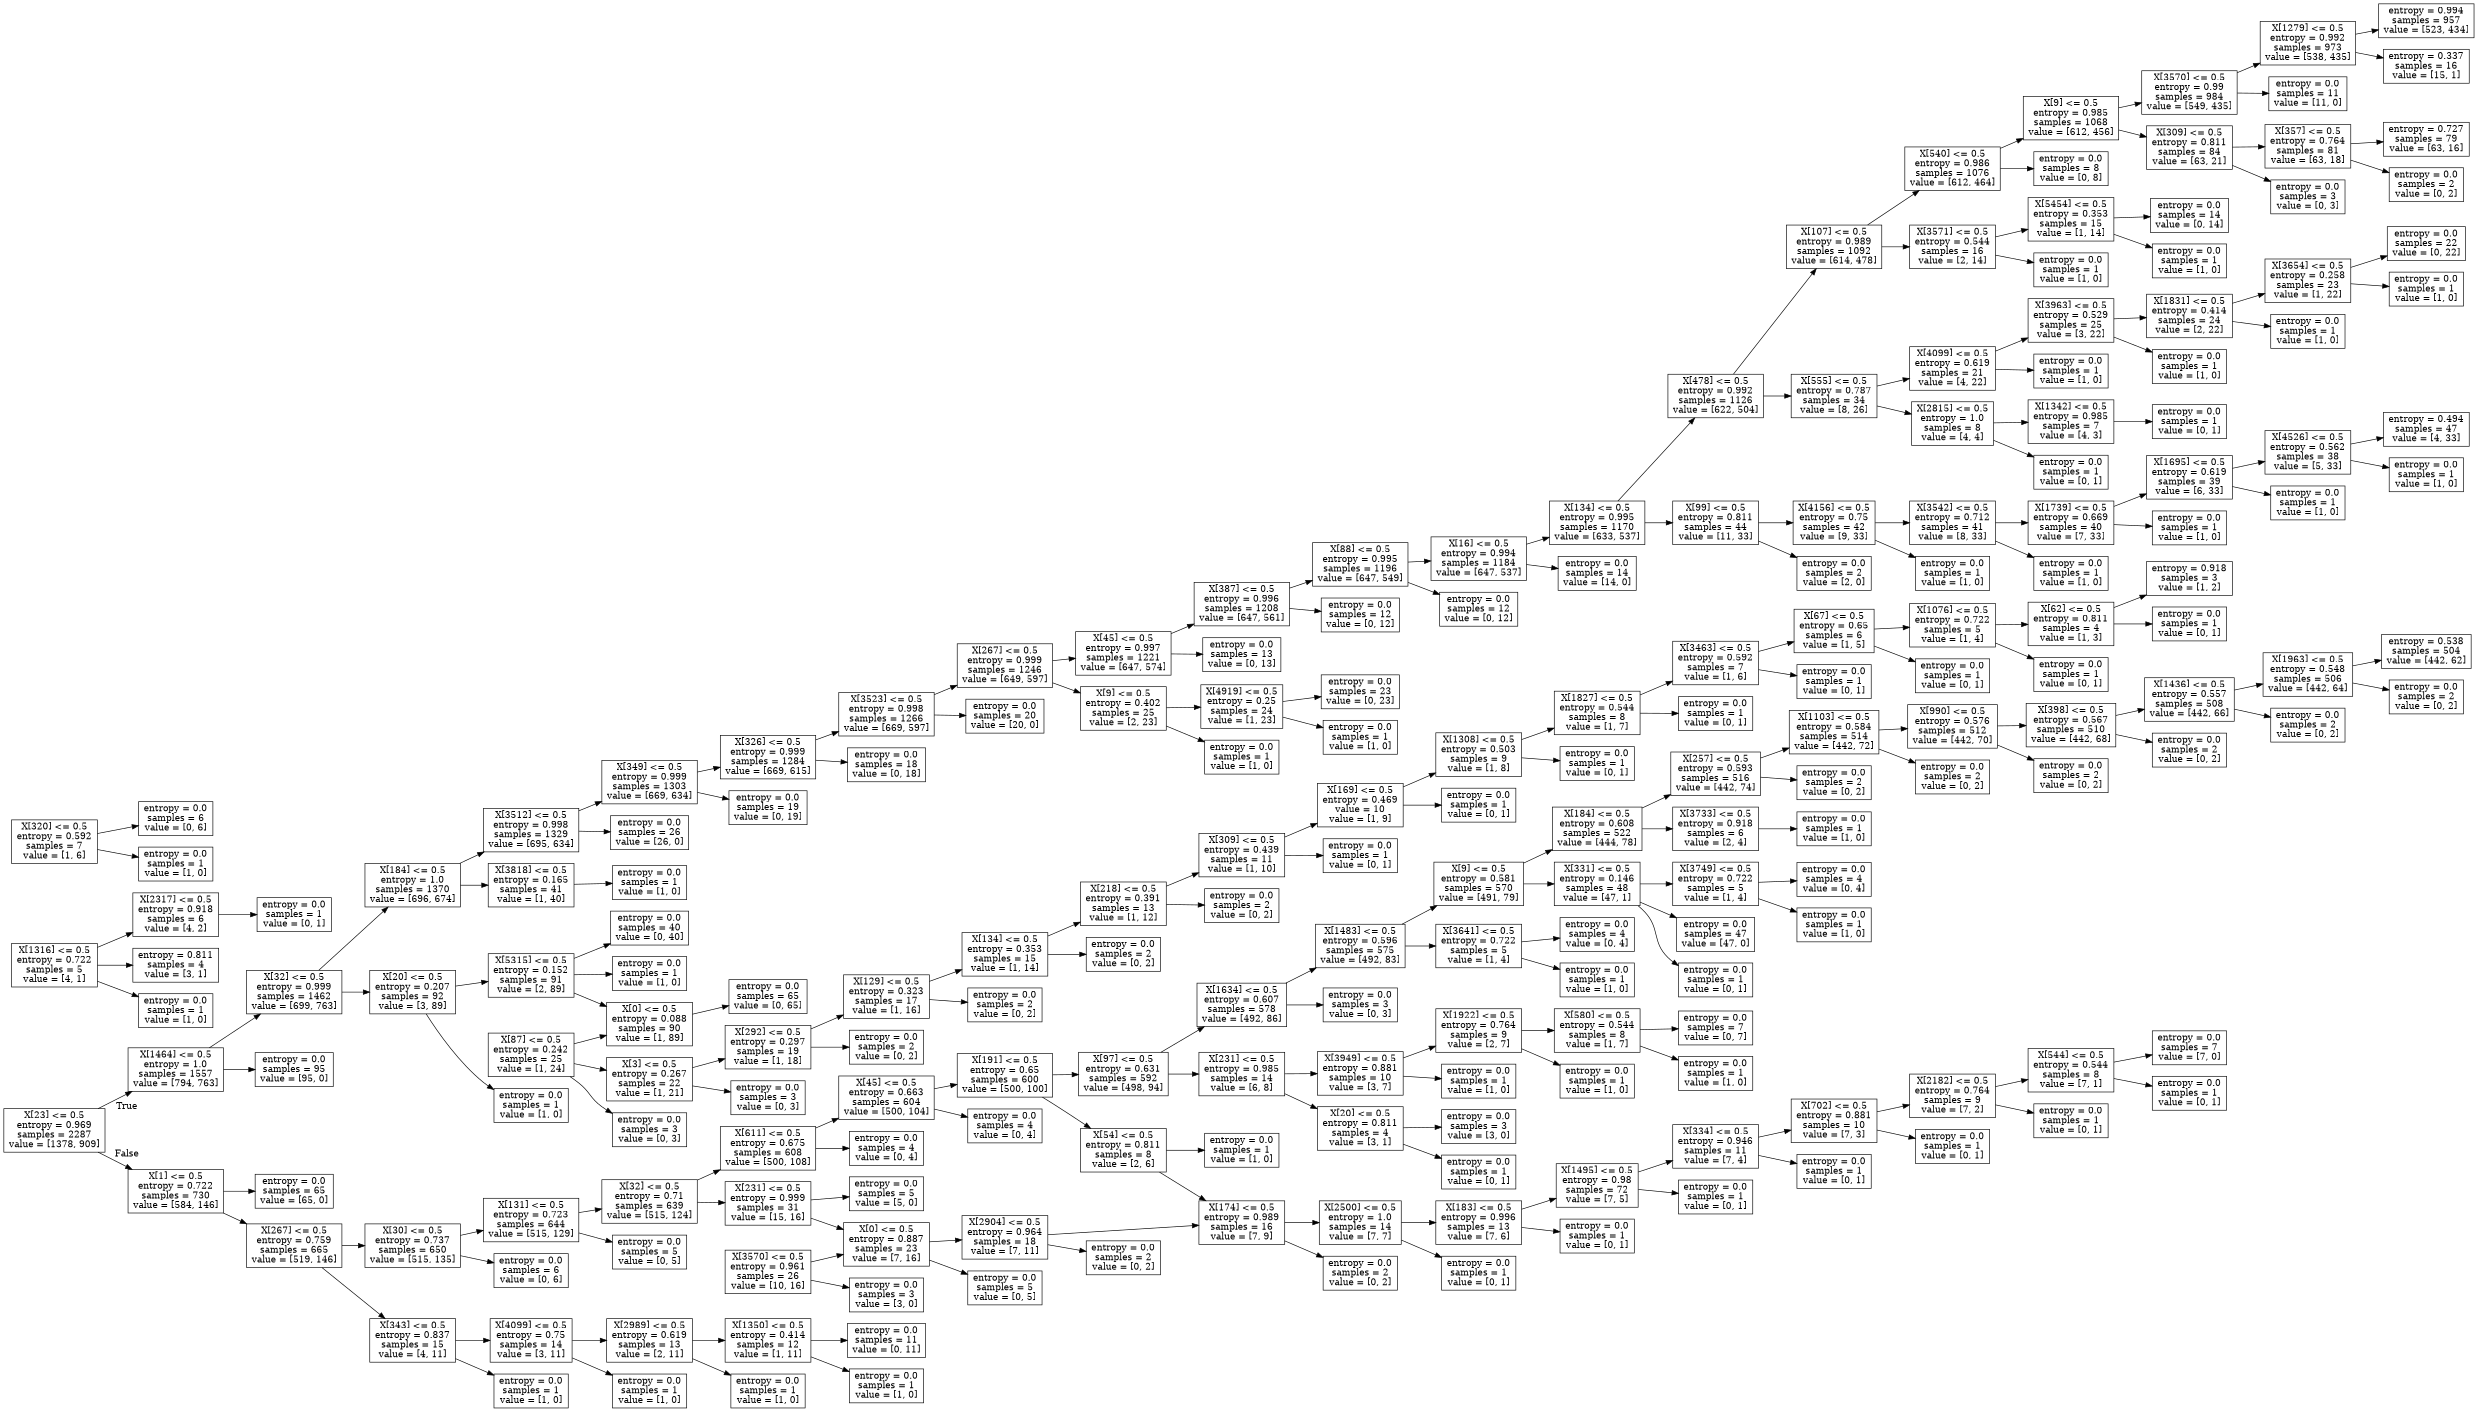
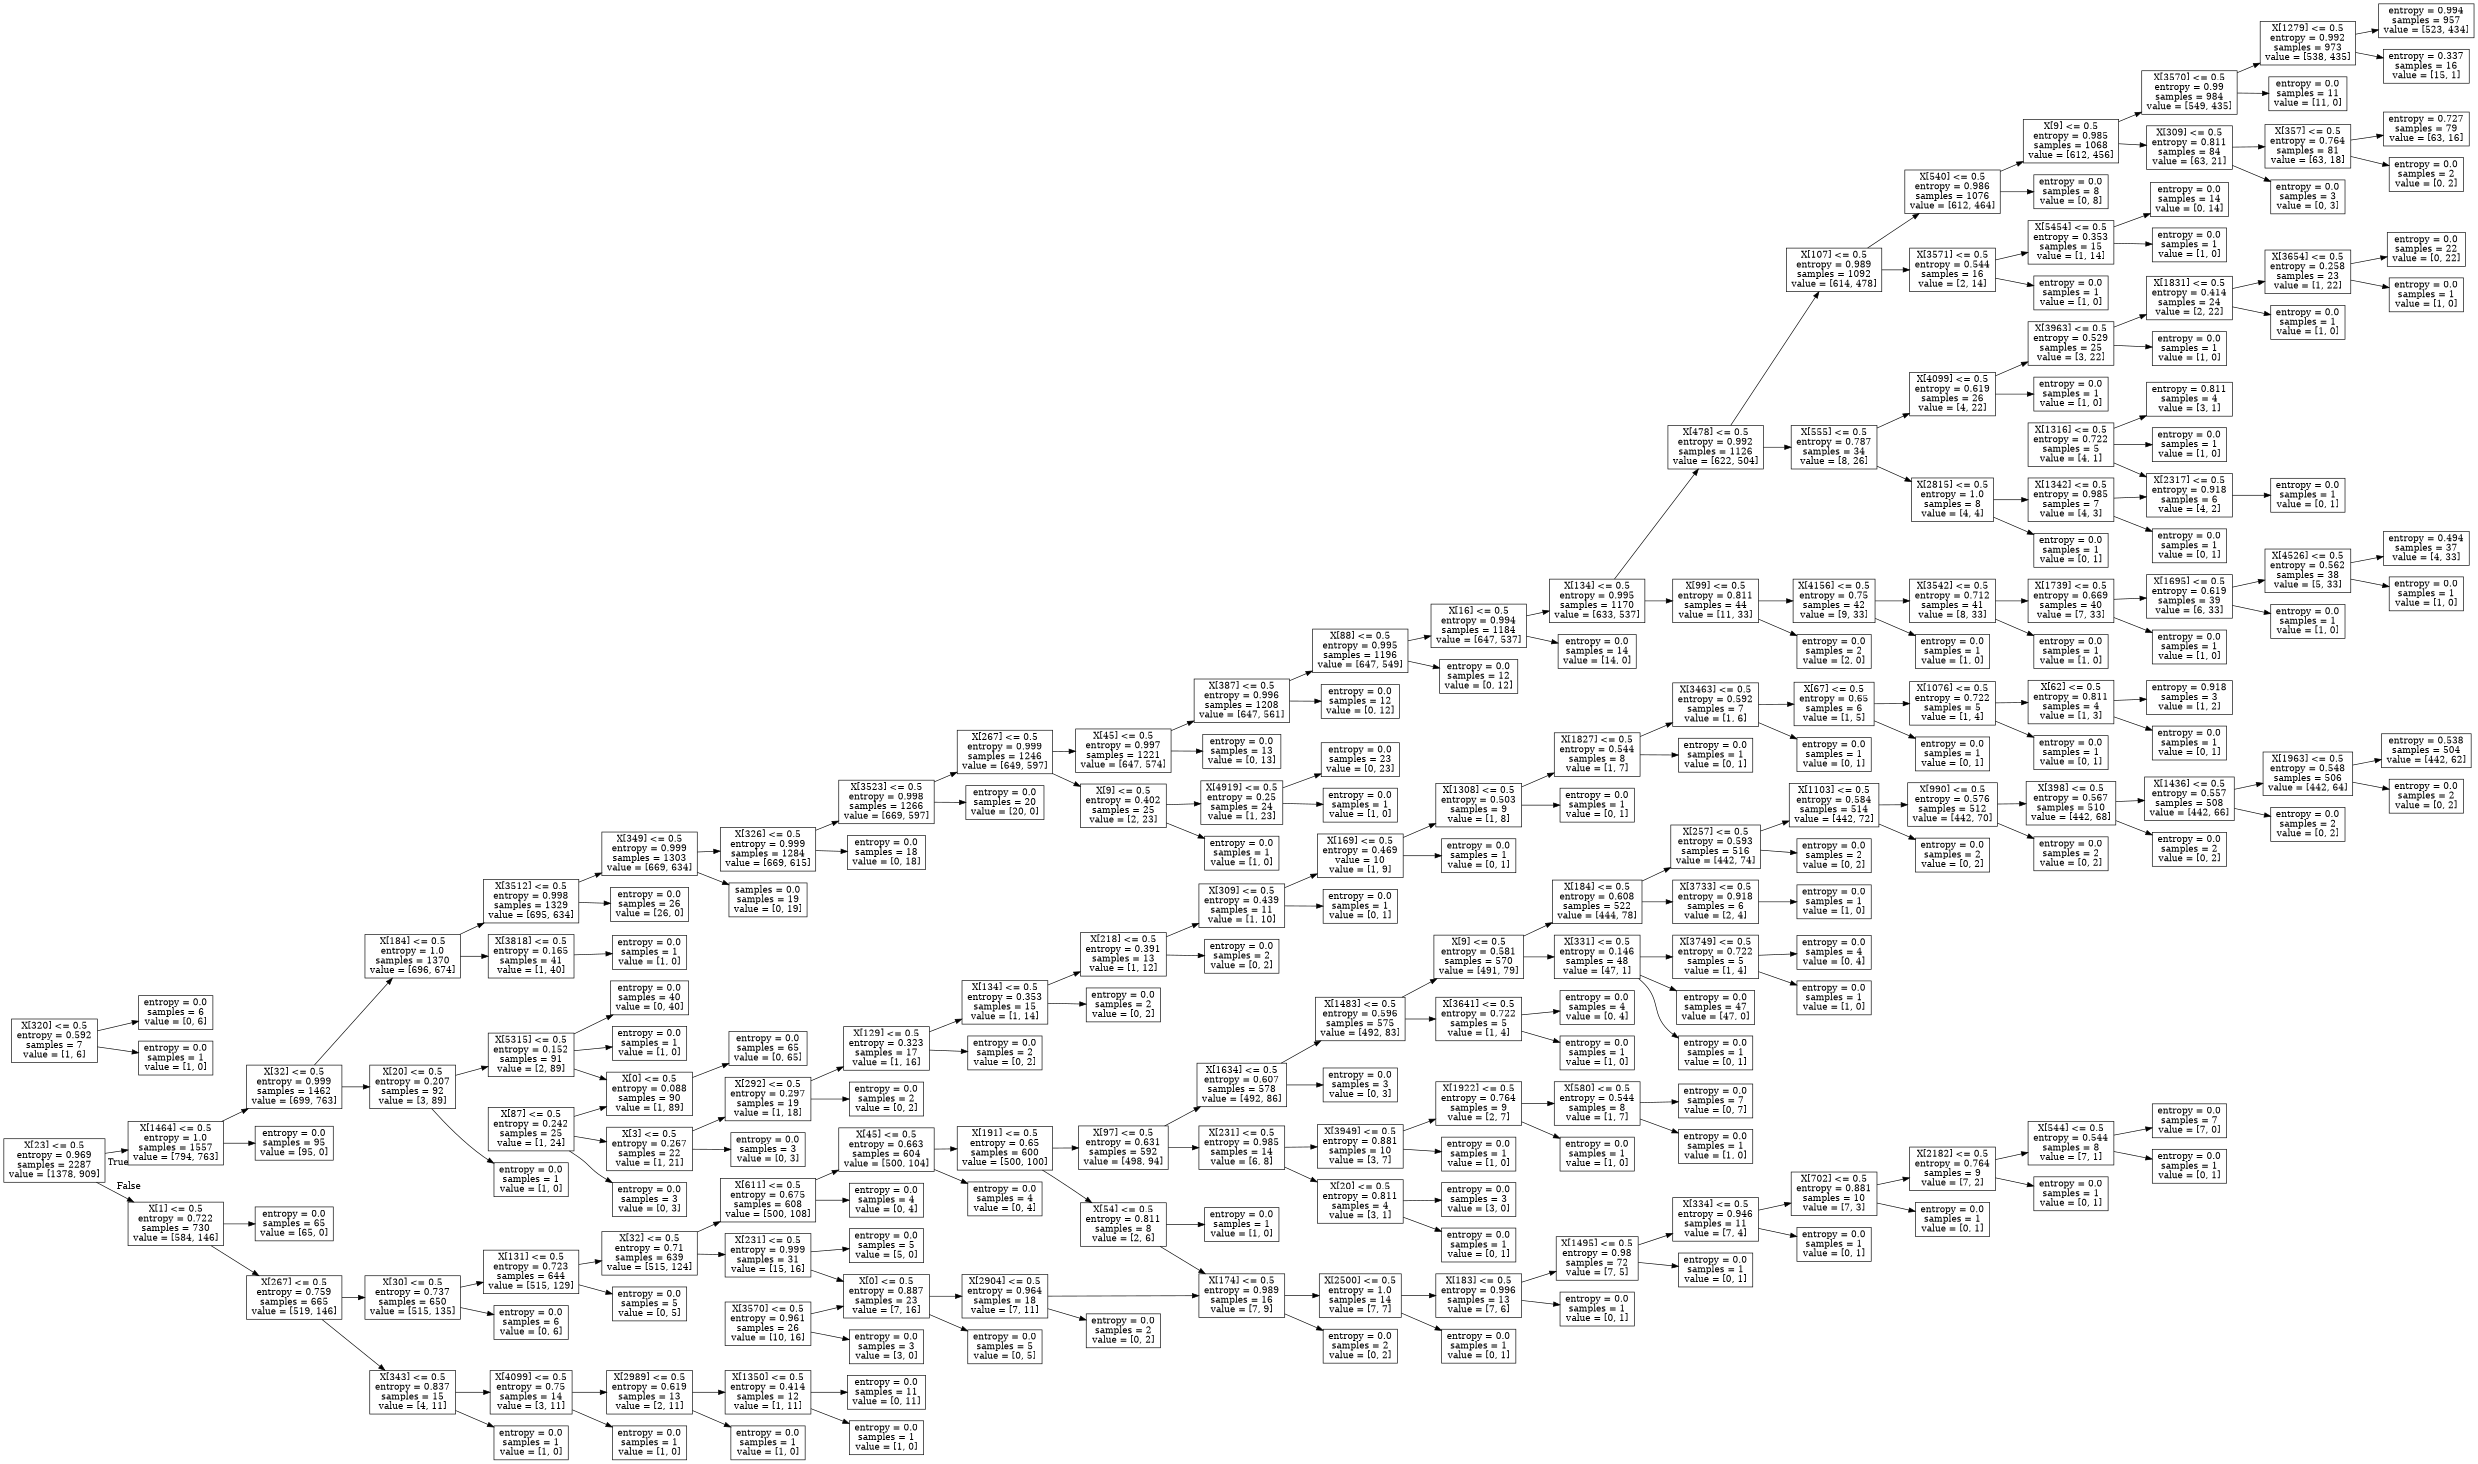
node "X[4099] <= 0.5 entropy = 0.619 samples = 21 value = [4, 22]": label "X[4099] <= 0.5 entropy = 0.619 samples = 21 value = [4, 22]" -> "X[4099] <= 0.5 entropy = 0.619 samples = 26 value = [4, 22]"
node "entropy = 0.494 samples = 47 value = [4, 33]": label "entropy = 0.494 samples = 47 value = [4, 33]" -> "entropy = 0.494 samples = 37 value = [4, 33]"
edge "X[1342] <= 0.5 entropy = 0.985 samples = 7 value = [4, 3]" -> "X[2317] <= 0.5 entropy = 0.918 samples = 6 value = [4, 2]": added
node "entropy = 0.0 samples = 19 value = [0, 19]": label "entropy = 0.0 samples = 19 value = [0, 19]" -> "samples = 0.0 samples = 19 value = [0, 19]"
